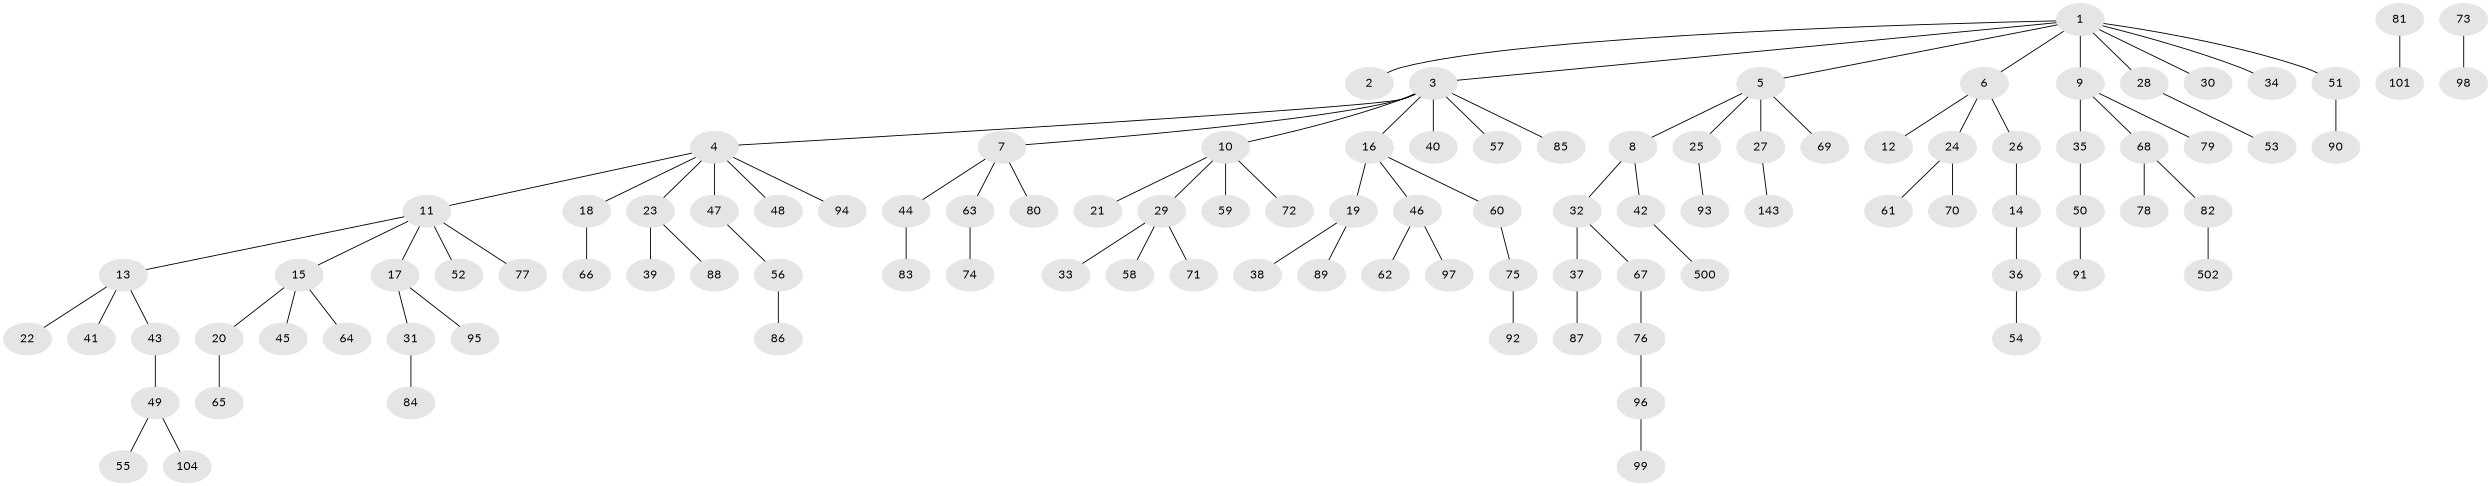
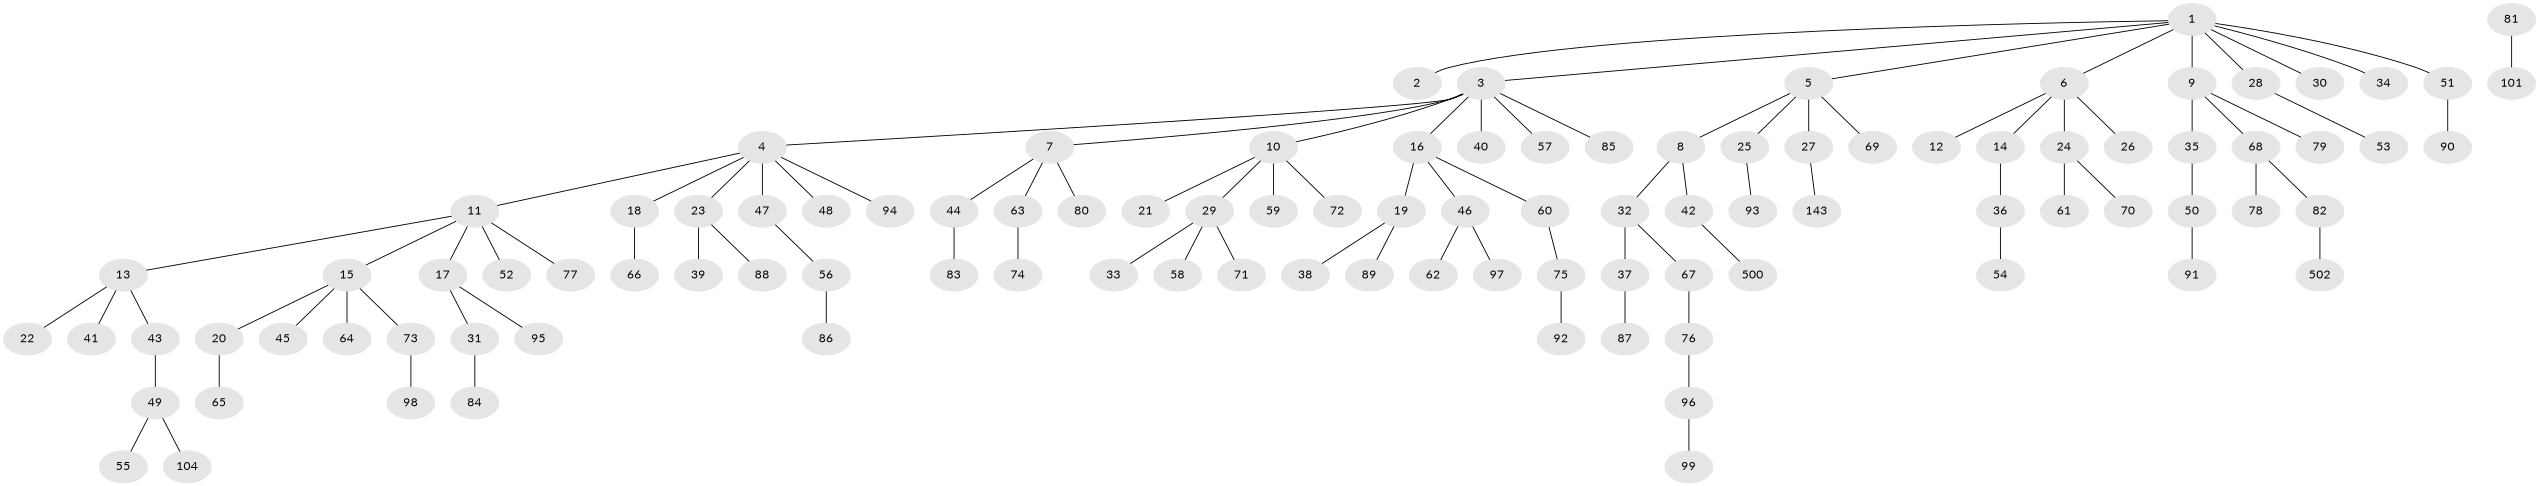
edge "26" -- "14": now "6" -- "14"
edge "15" -- "73": added
